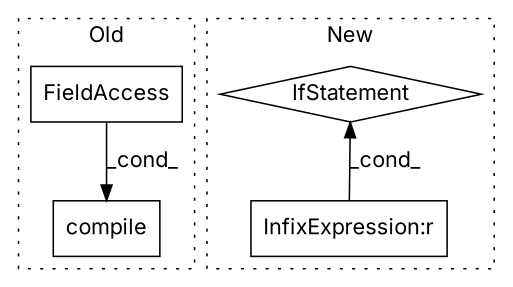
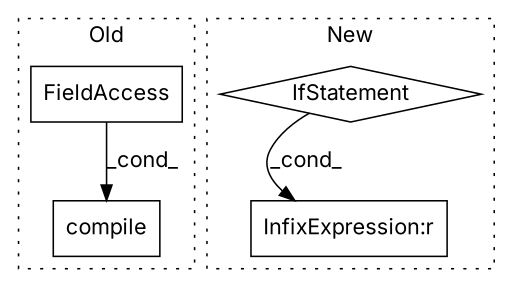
edge "InfixExpression:r" -> "IfStatement": reversed
